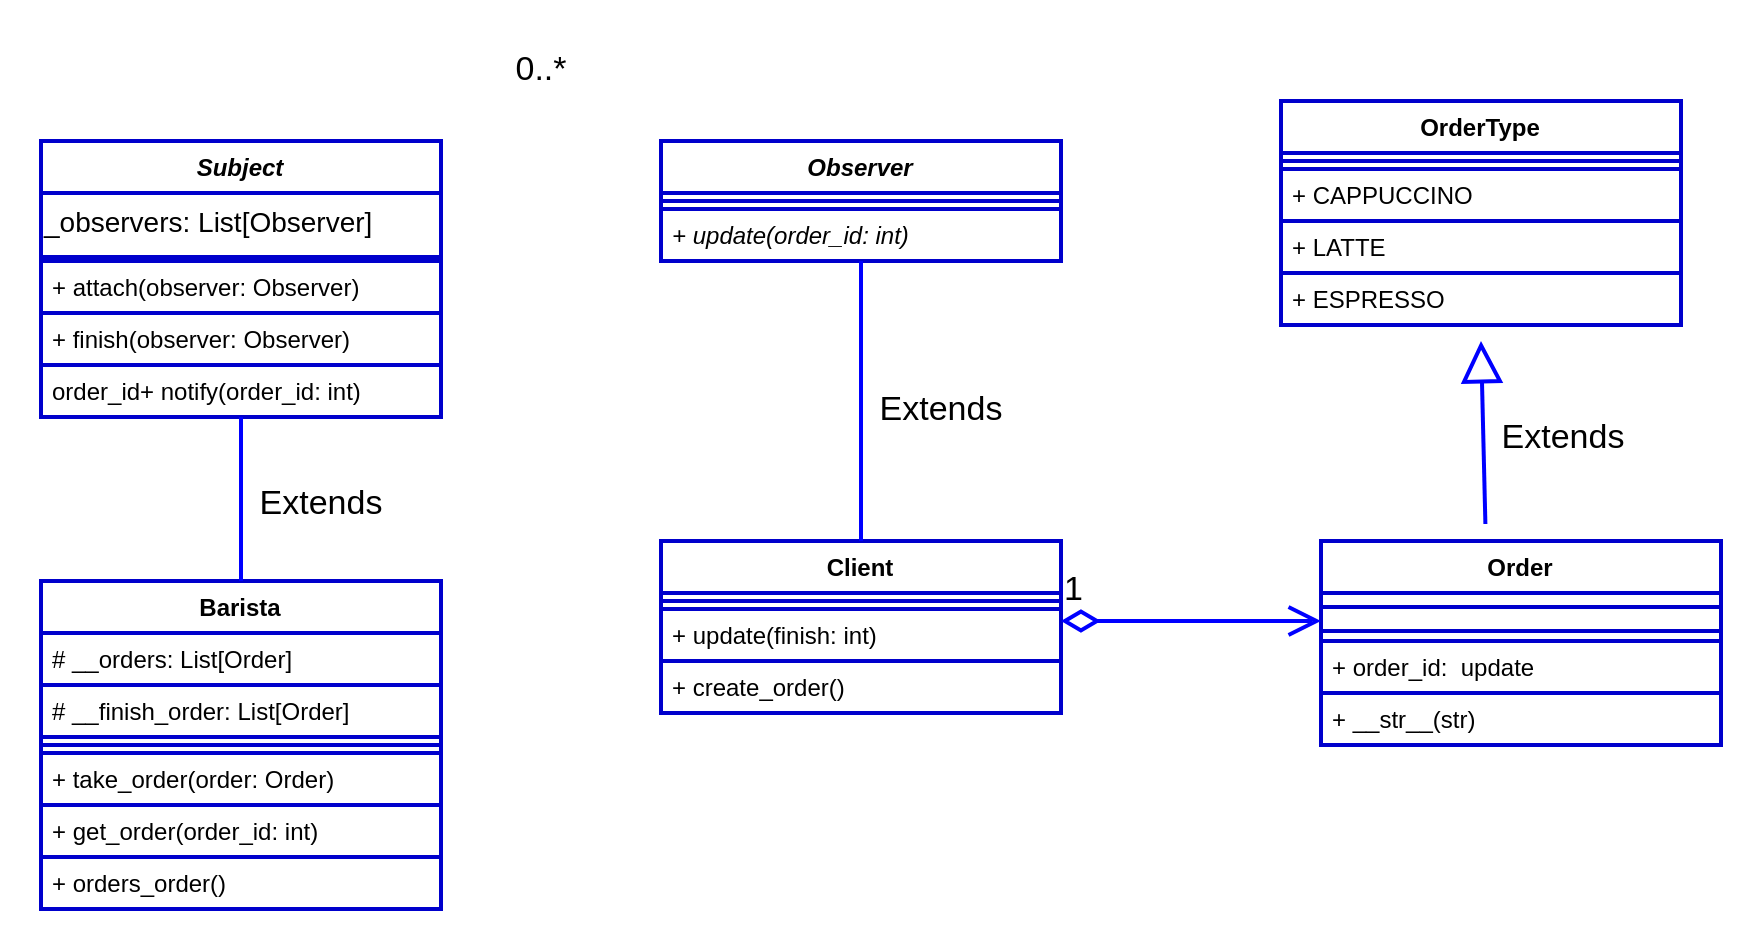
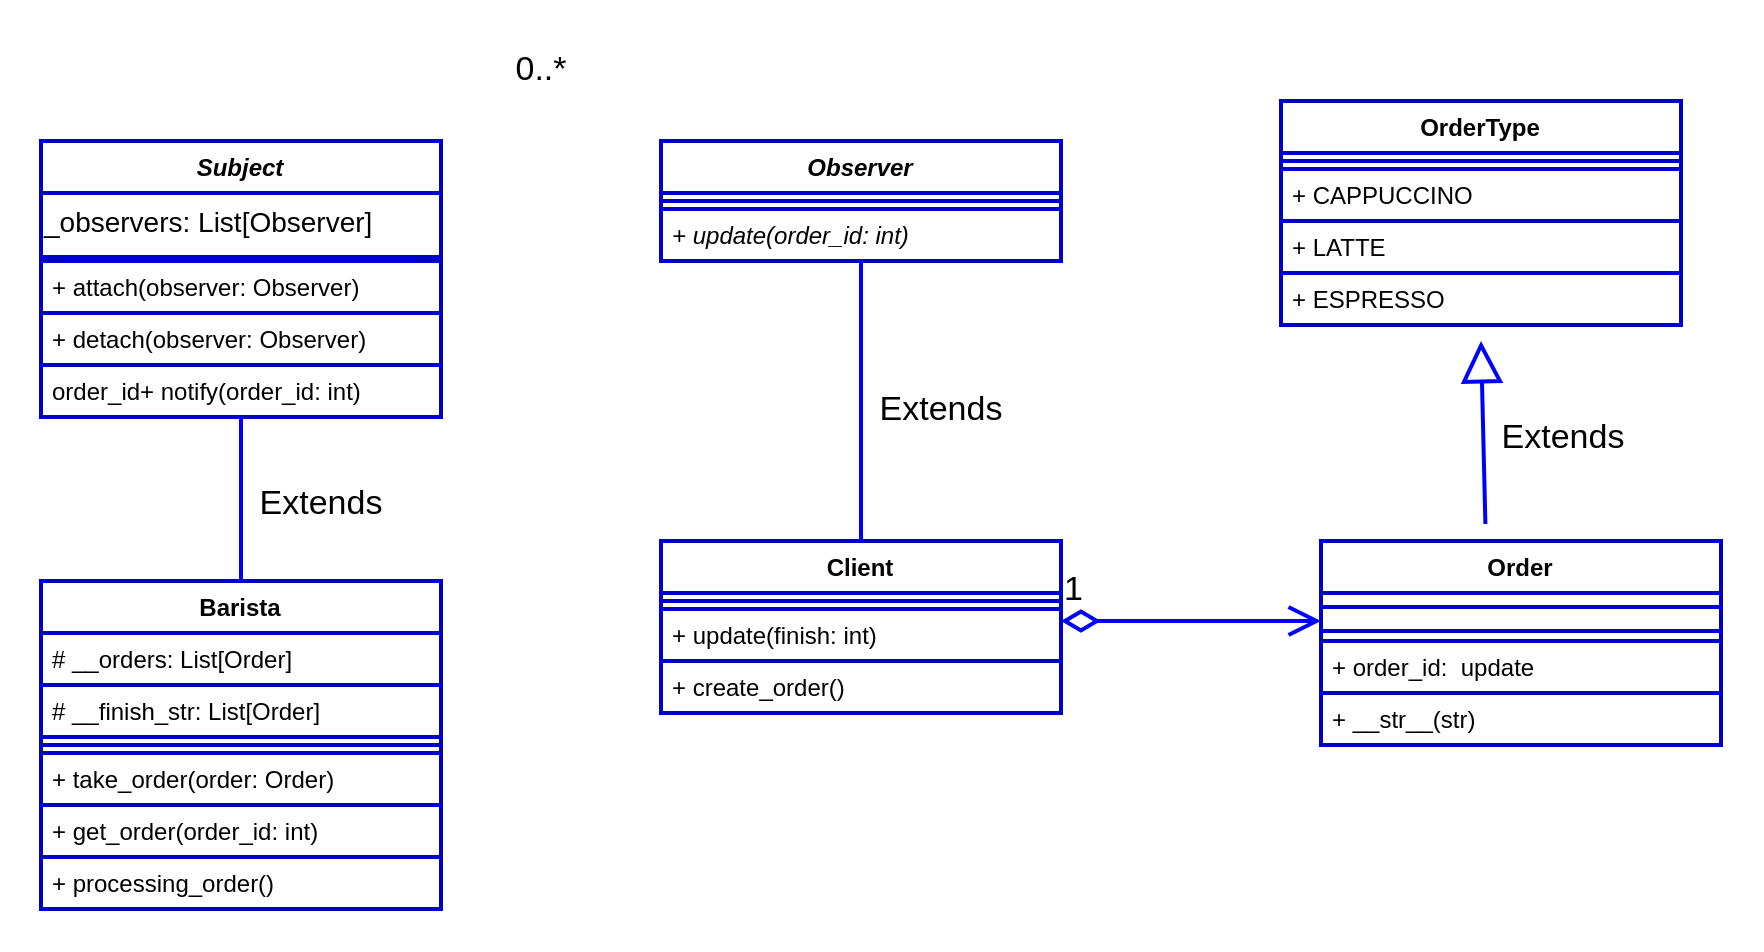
node "+ finish(observer: Observer)": label "+ finish(observer: Observer)" -> "+ detach(observer: Observer)"
node "# __finish_order: List[Order]": label "# __finish_order: List[Order]" -> "# __finish_str: List[Order]"
node "+ orders_order()": label "+ orders_order()" -> "+ processing_order()"
